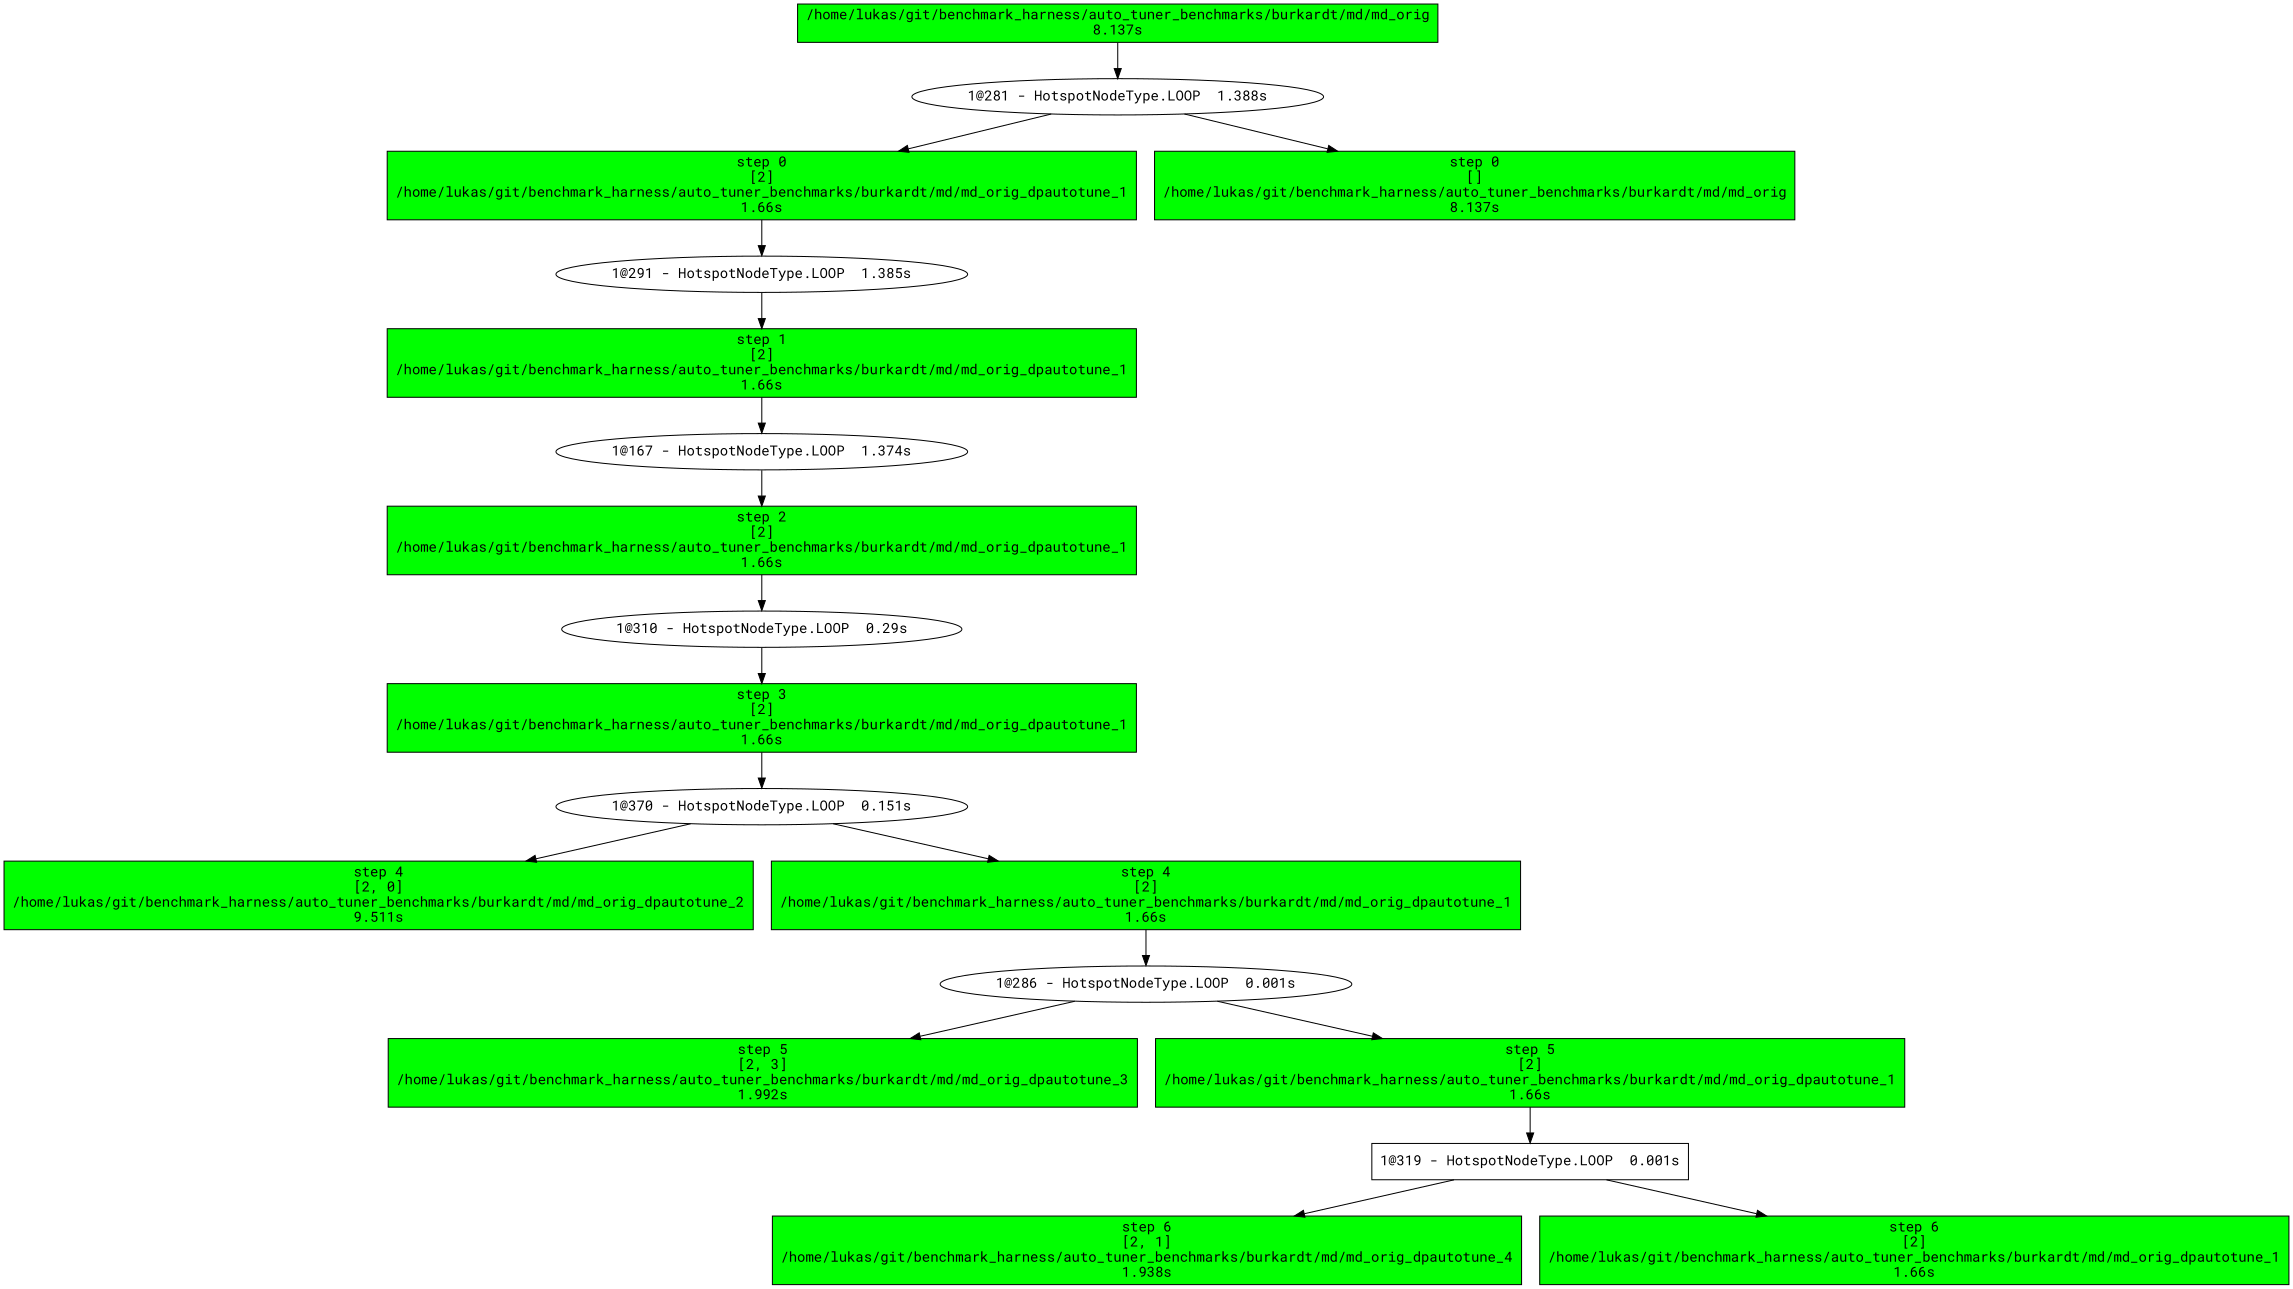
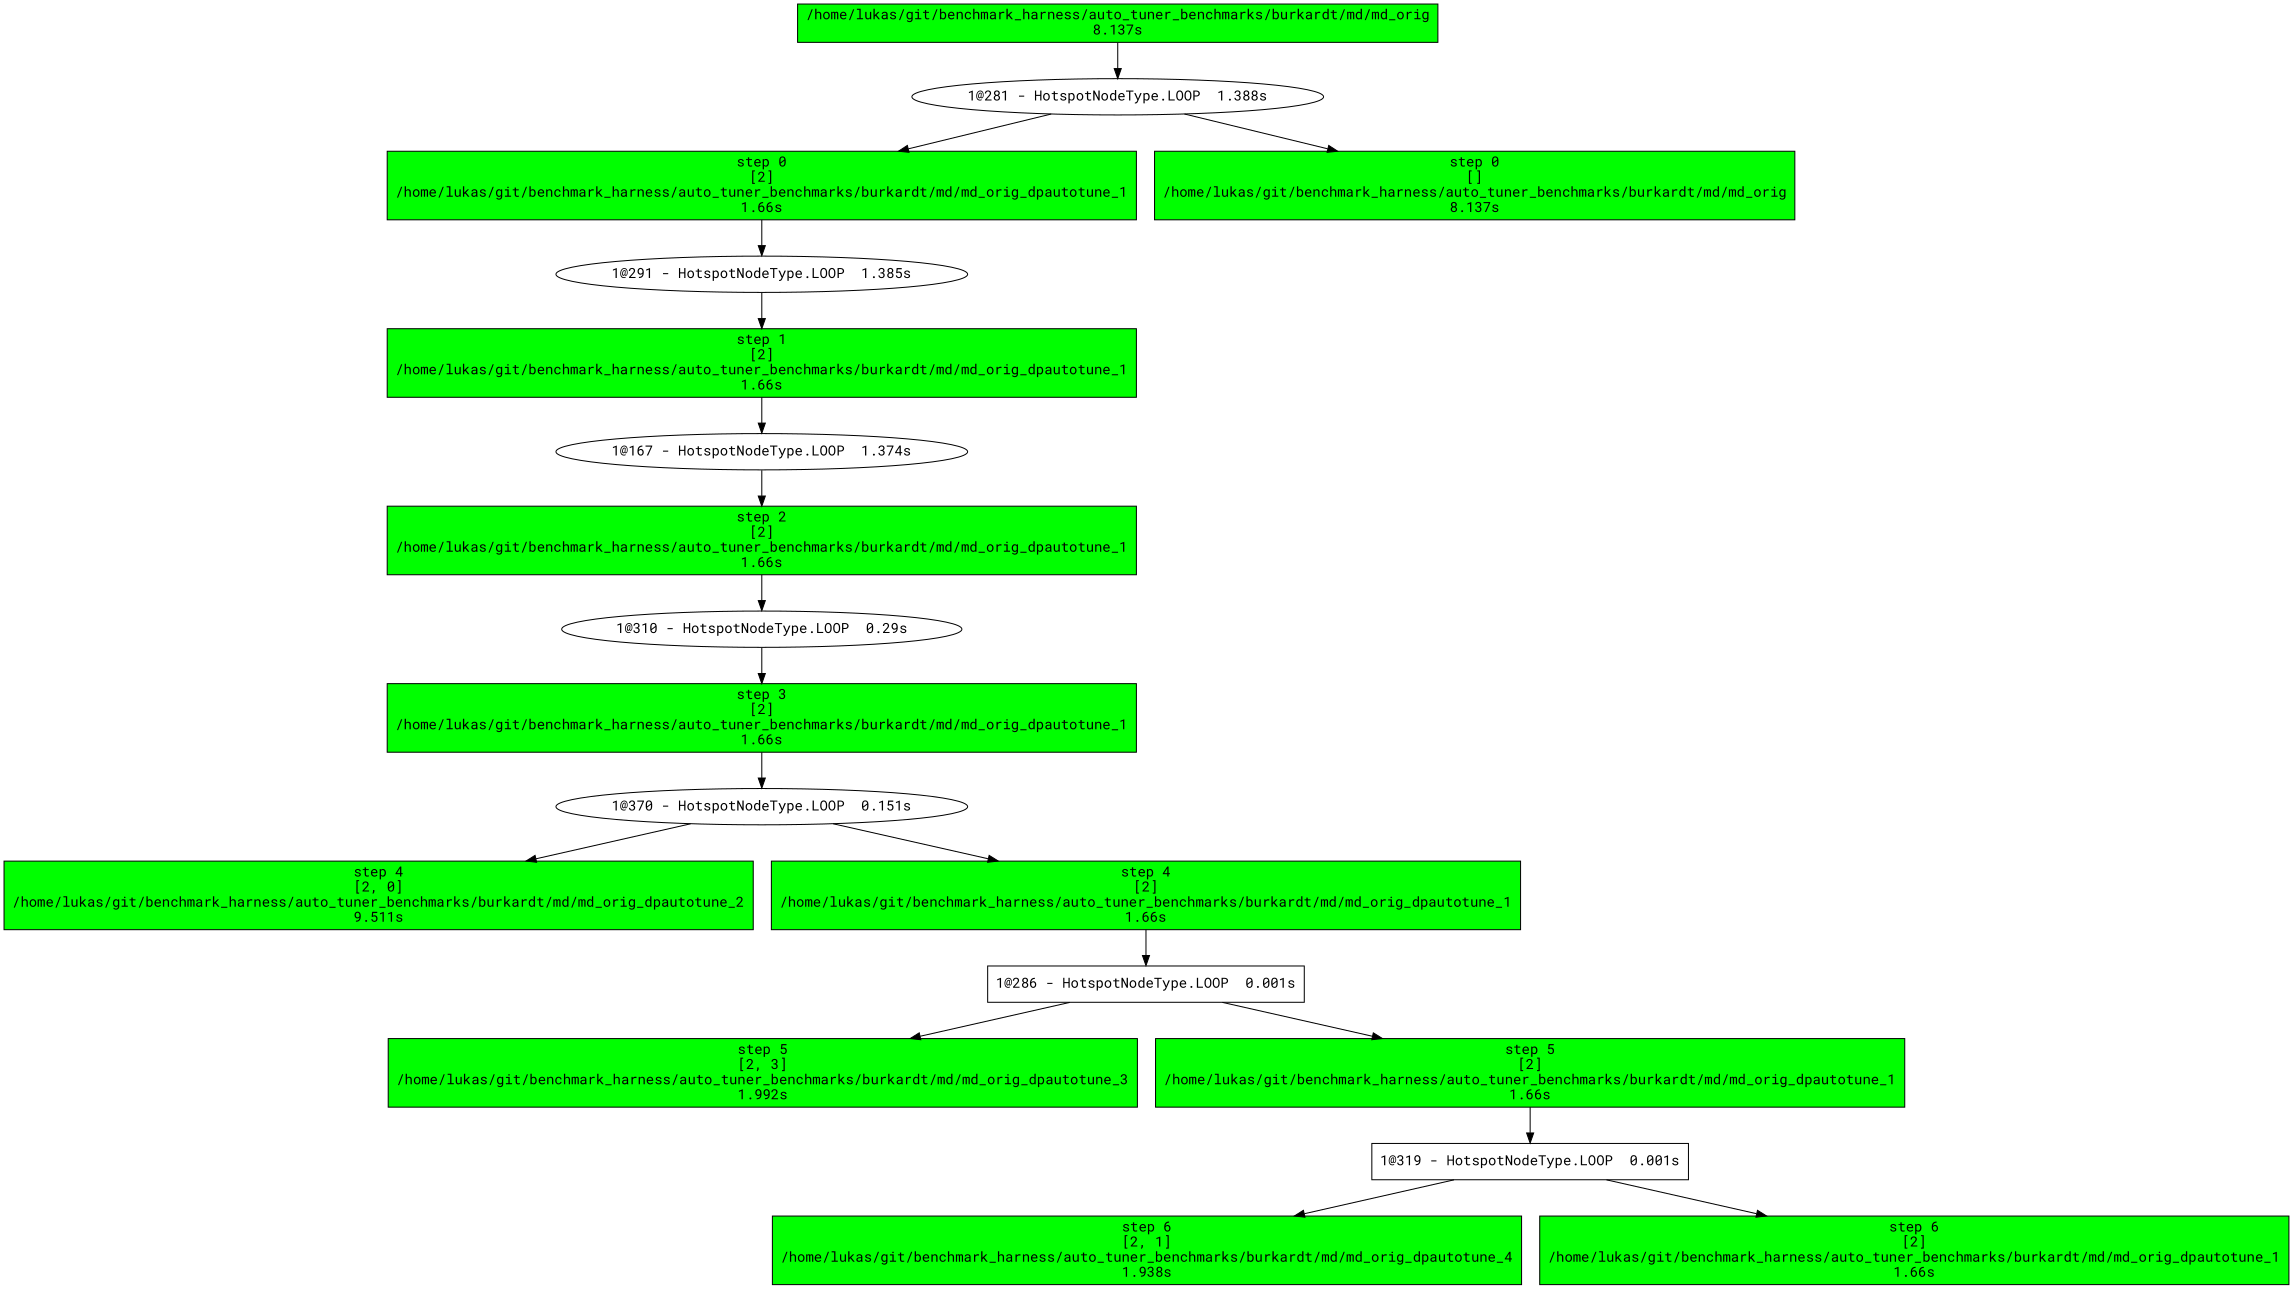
node "1@286 - HotspotNodeType.LOOP  0.001s": shape ellipse -> box
